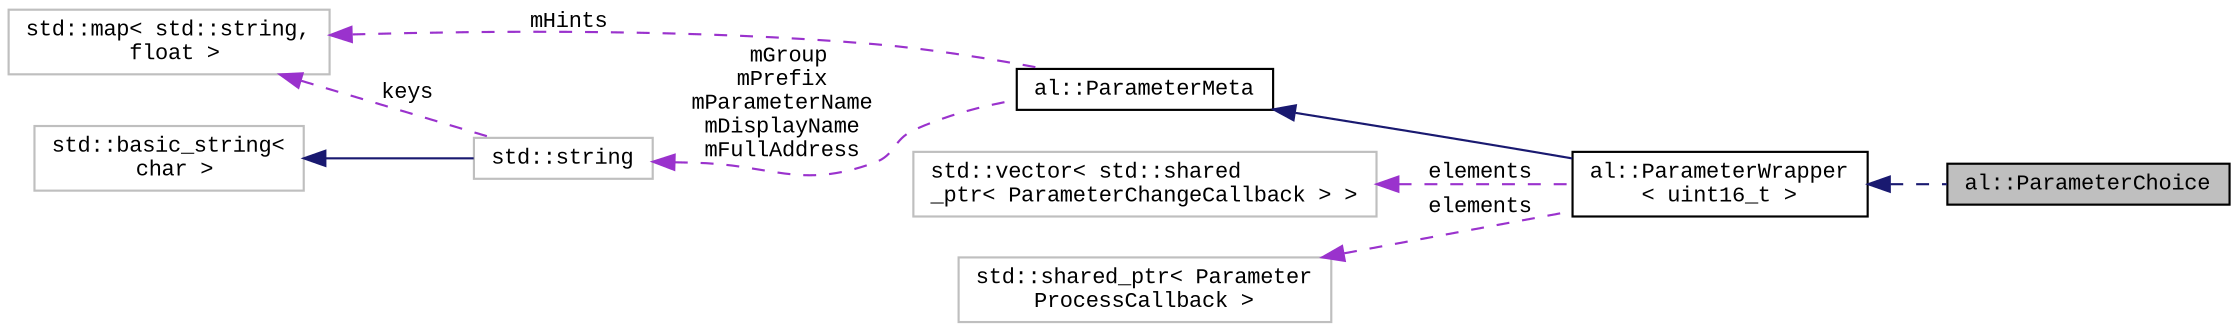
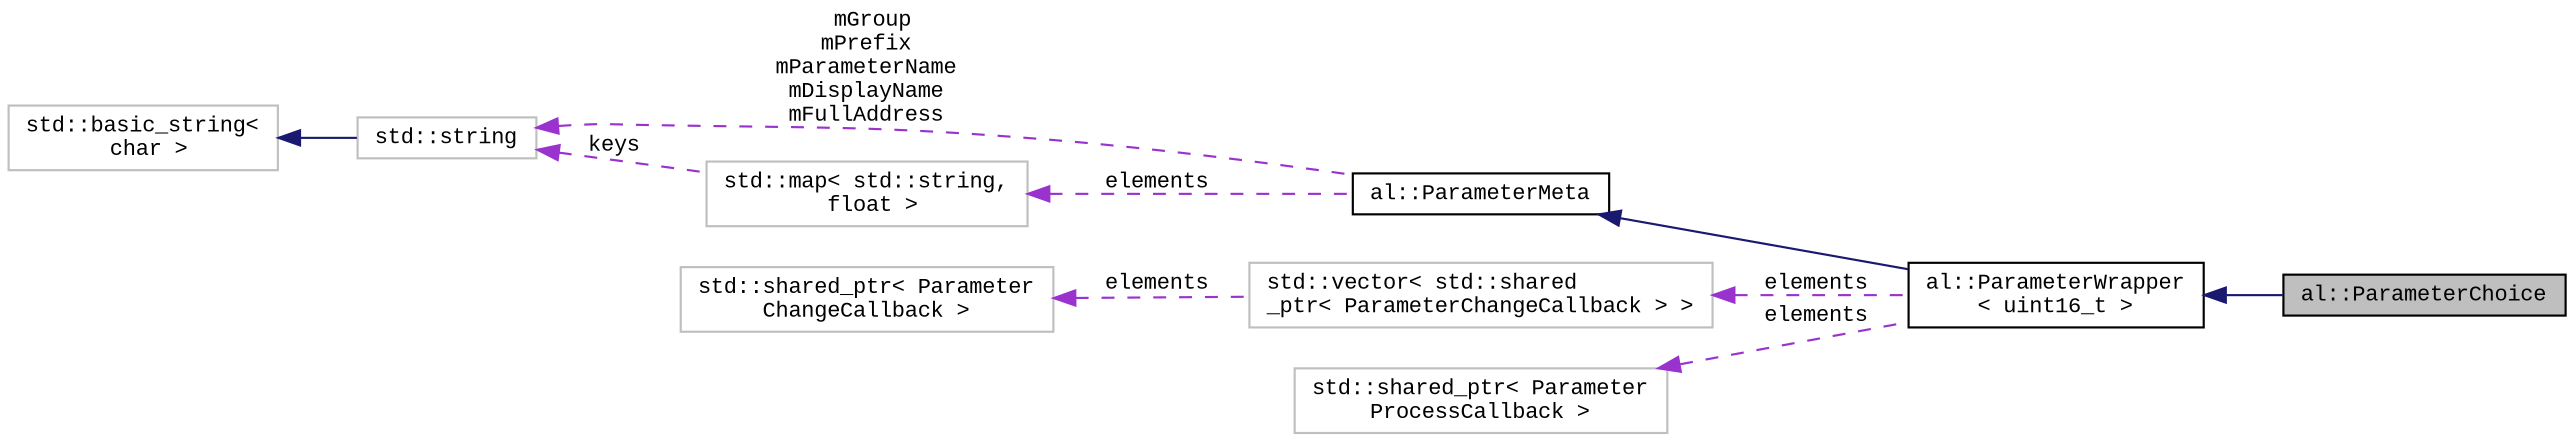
edge "al::ParameterMeta" -> "std::map< std::string, float >": label " mHints" -> " elements"
edge "std::string" -> "std::map< std::string, float >": reversed
edge "al::ParameterChoice" -> "al::ParameterWrapper < uint16_t >": style dashed -> solid
node "std::shared_ptr< Parameter ChangeCallback >": added
